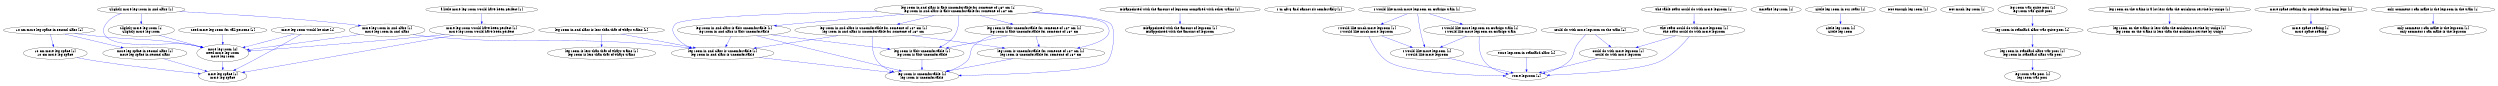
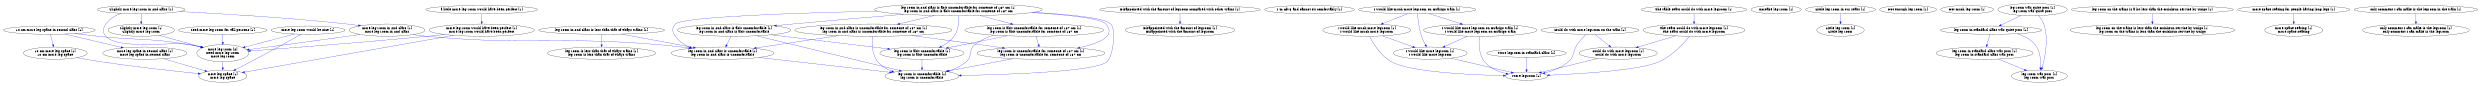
edge "leg room was quite poor [1] leg room was quite poor" -> "leg room was poor [1] leg room was poor": added
edge "leg room in standard class was quite poor [1]" -> "leg room was poor [1] leg room was poor": added
